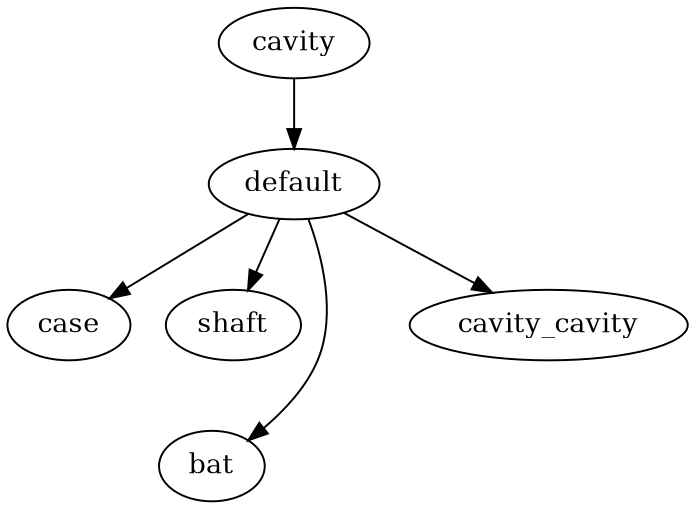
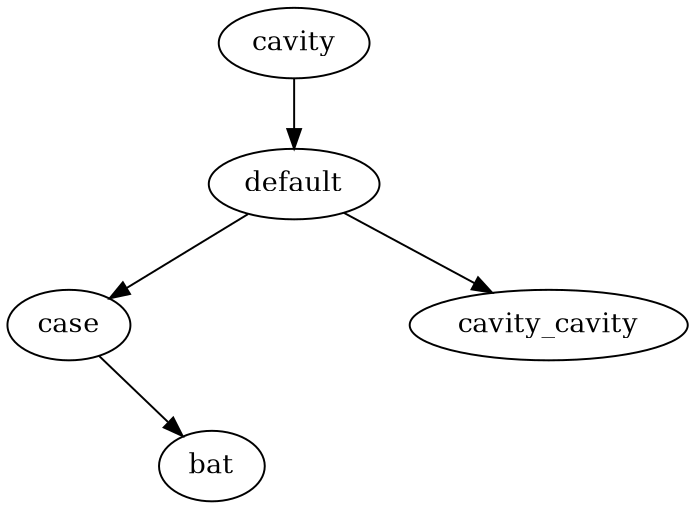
node "shaft": removed
edge "default" -> "bat": now "case" -> "bat"
